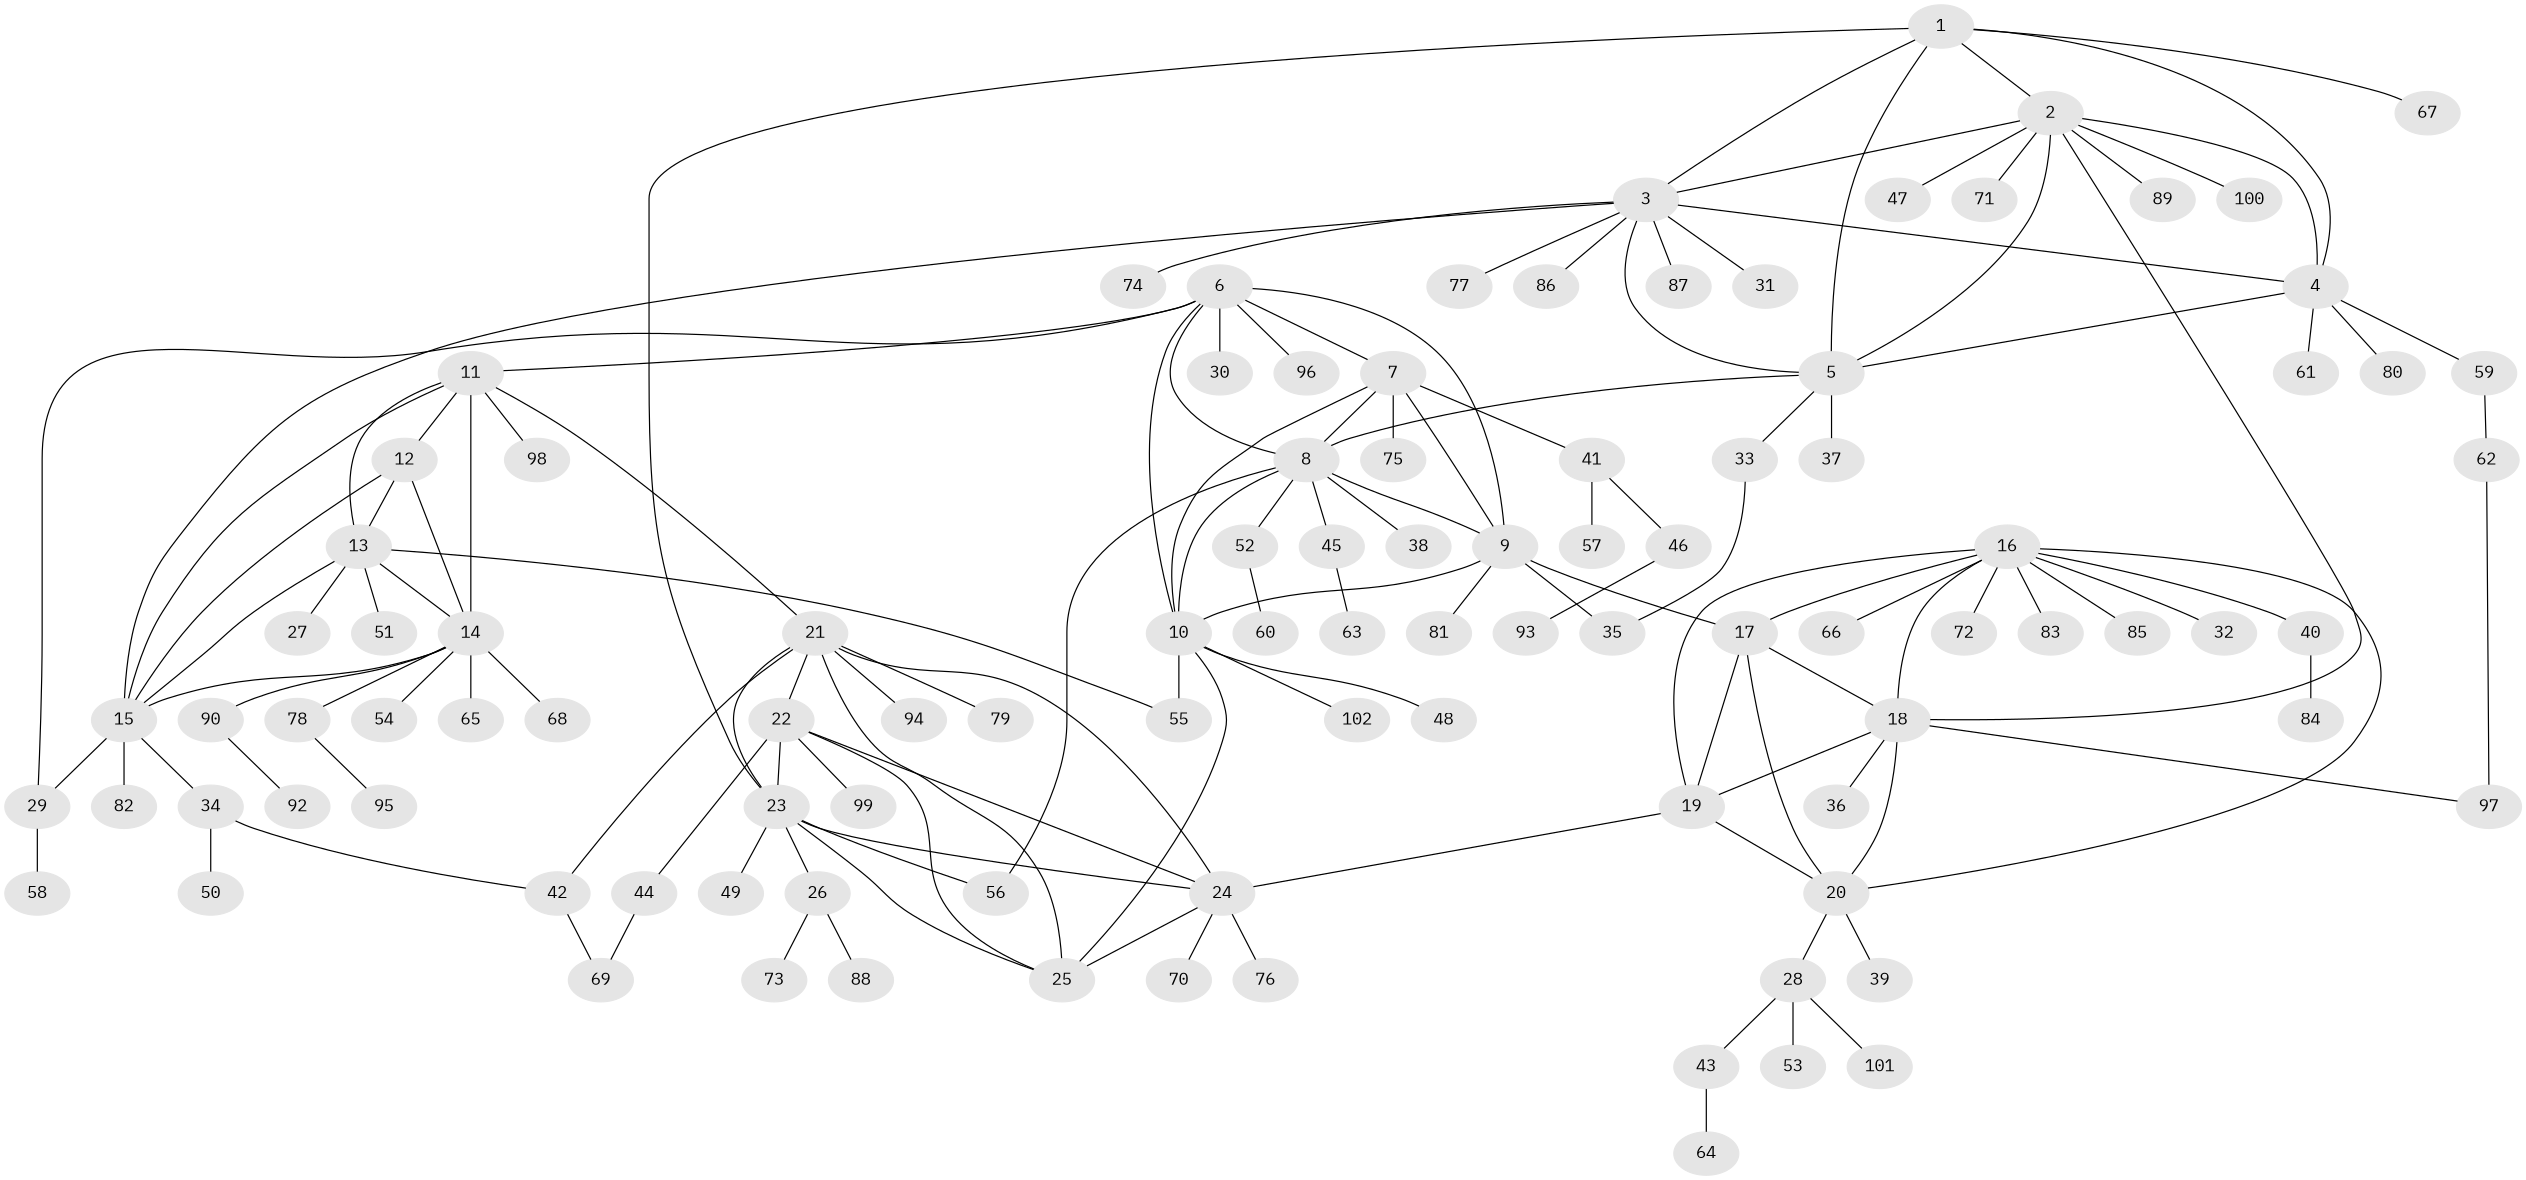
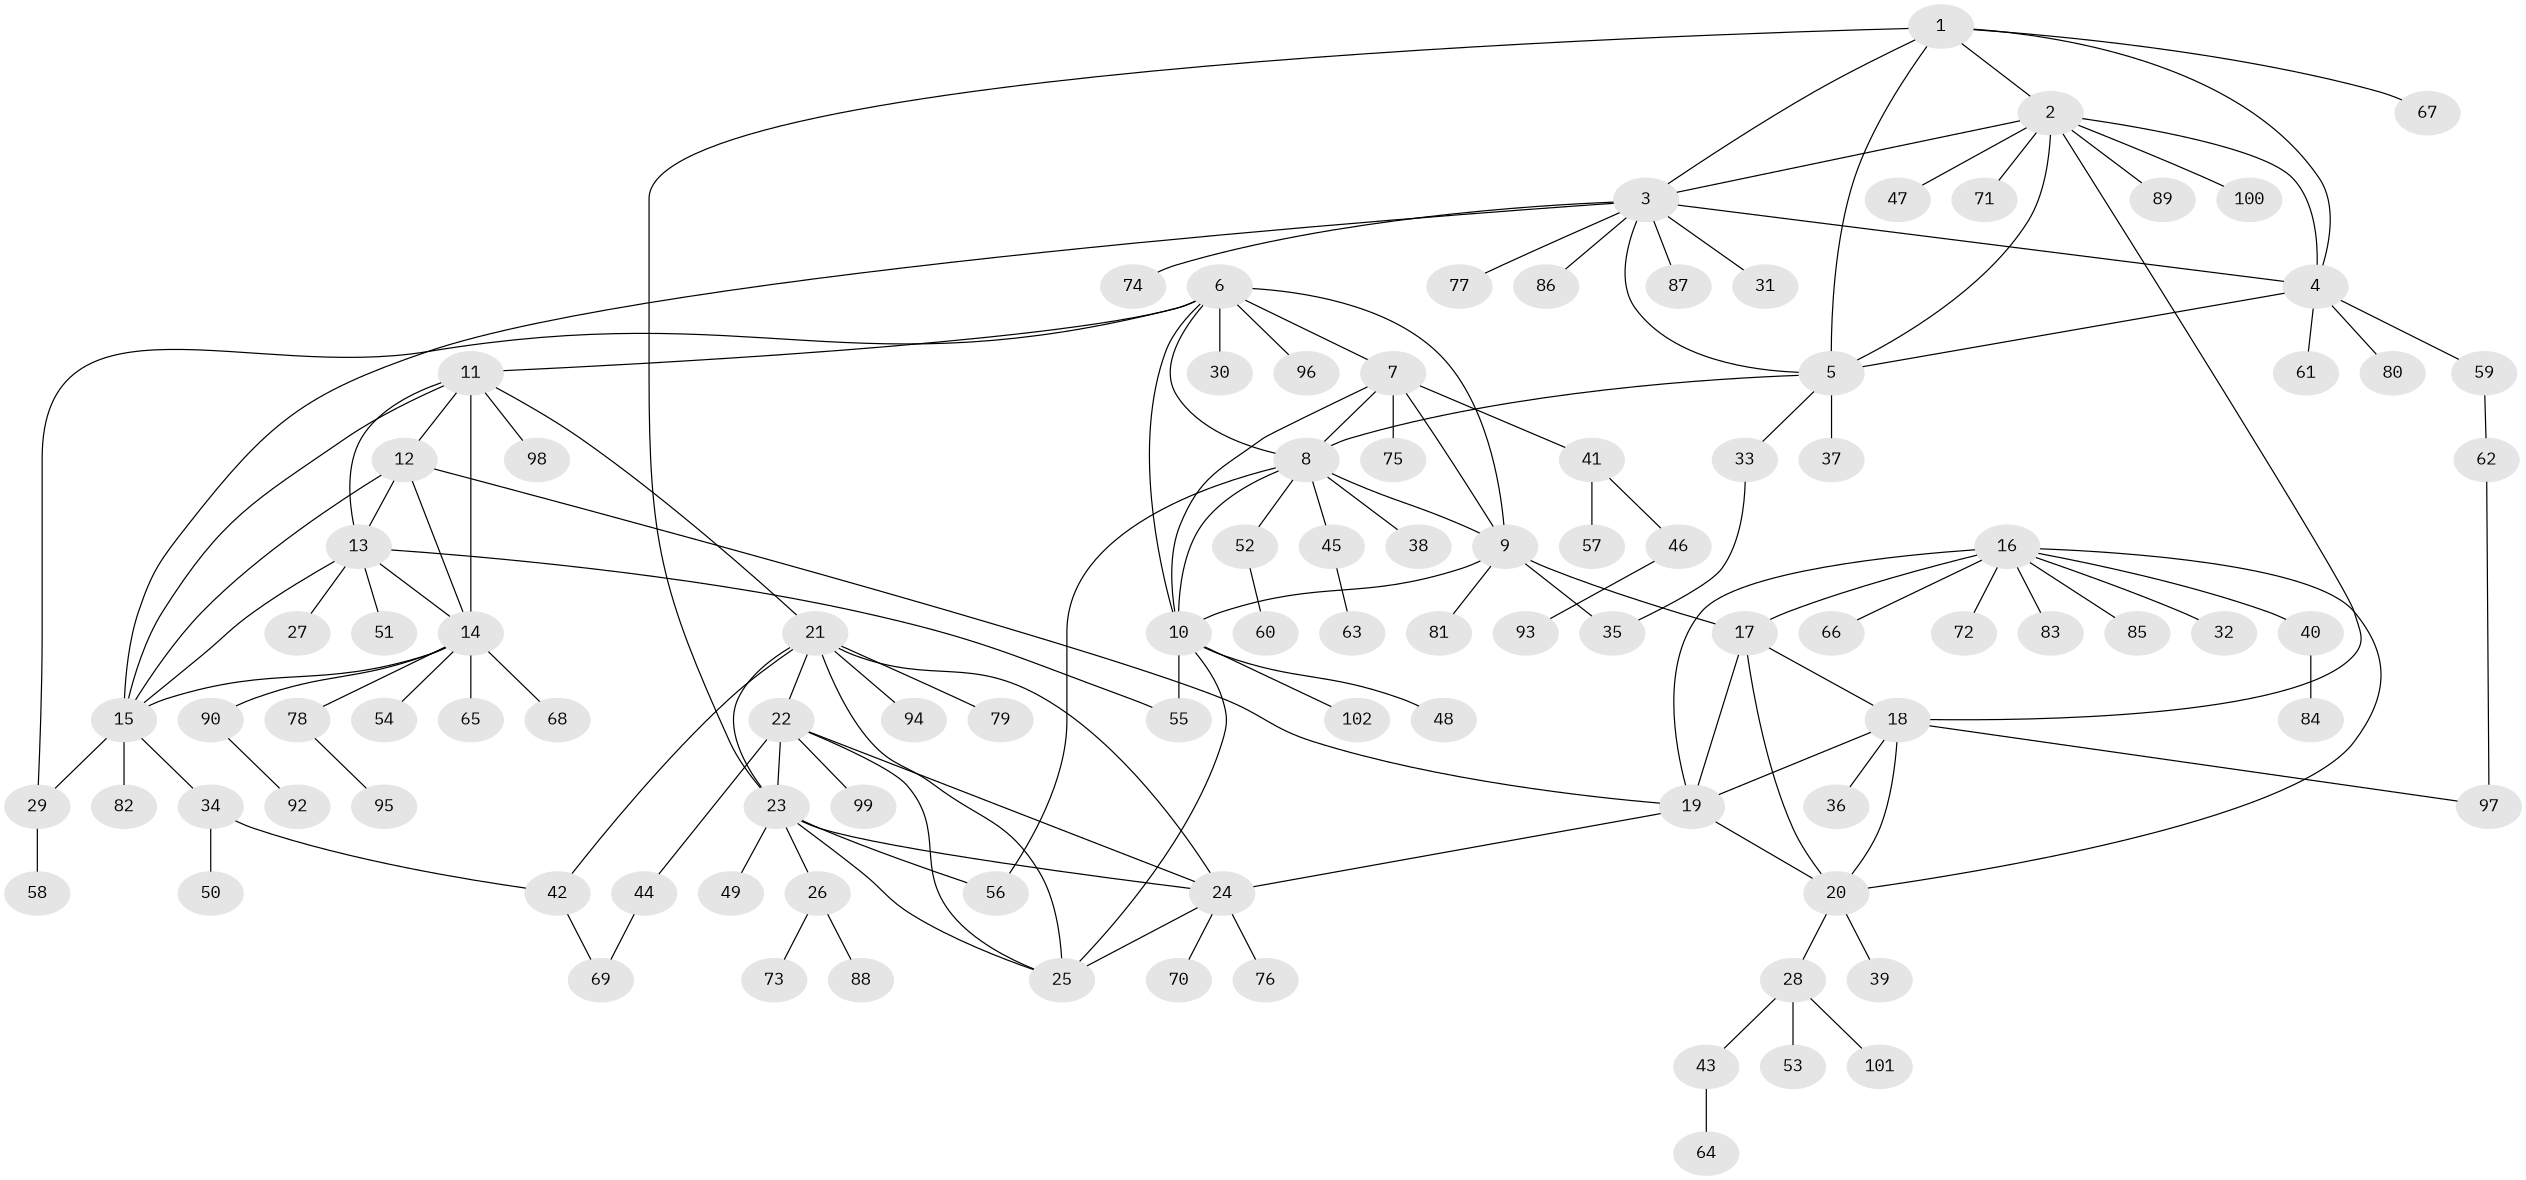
edge "16" -- "18": removed
edge "12" -- "19": added
